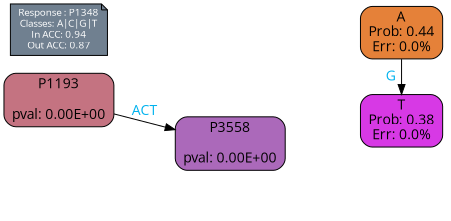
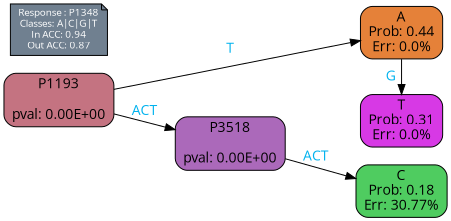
edge "P1193 pval: 0.00E+00" -> "A Prob: 0.44 Err: 0.0%": added, label "T"
node "T Prob: 0.38 Err: 0.0%": label "T Prob: 0.38 Err: 0.0%" -> "T Prob: 0.31 Err: 0.0%"
node "P3558 pval: 0.00E+00": label "P3558 pval: 0.00E+00" -> "P3518 pval: 0.00E+00"
node "C Prob: 0.18 Err: 30.77%": added
